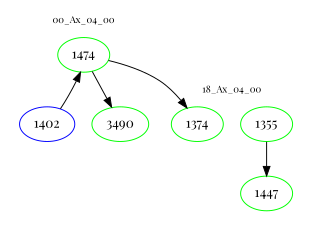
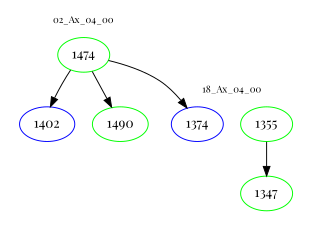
cluster "00_Ax_04_00": label "00_Ax_04_00" -> "02_Ax_04_00"
edge "1402" -> "1474": reversed
node "3490": label "3490" -> "1490"
node "1374": color green -> blue
node "1447": label "1447" -> "1347"
